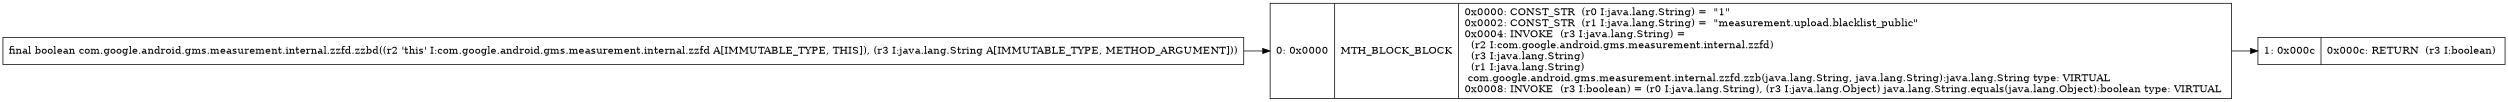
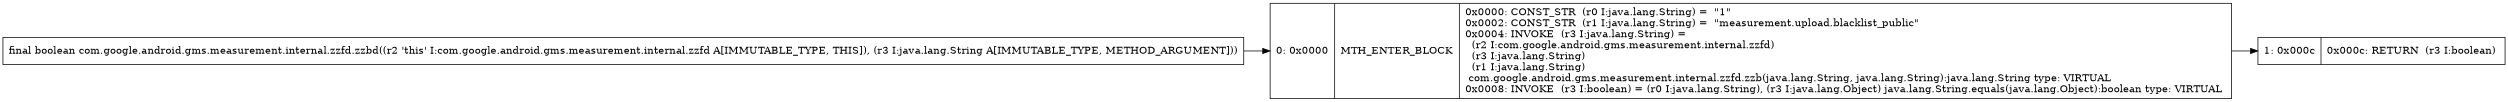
node "0: 0x0000": text "MTH_BLOCK_BLOCK" -> "MTH_ENTER_BLOCK"
